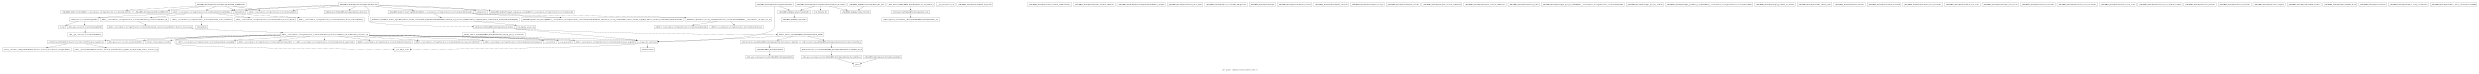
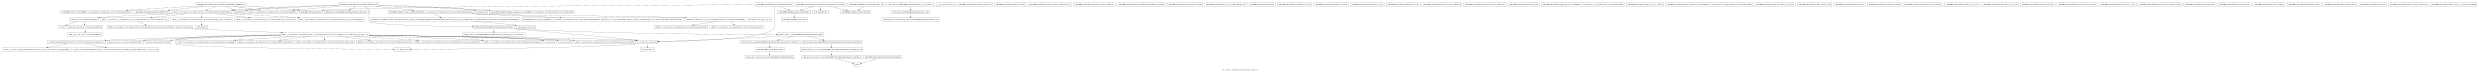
node "_ZN9LAMMPS_NS7Compute10set_arraysEi": added
node "_ZN9LAMMPS_NS7ComputeD2Ev": added
